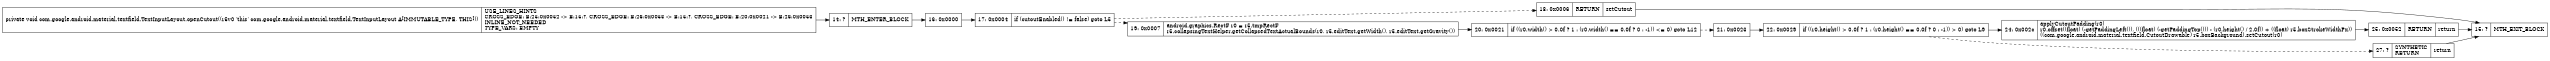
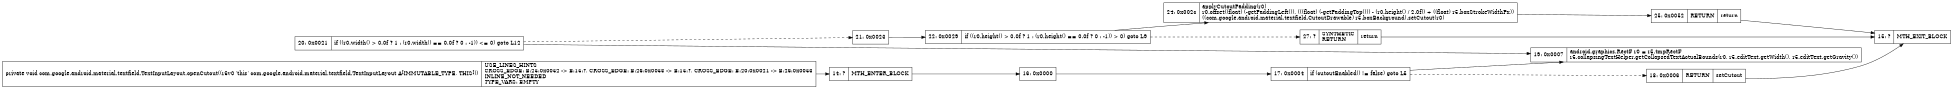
edge "17: 0x0004" -> "19: 0x0007": style dashed -> solid
edge "19: 0x0007" -> "20: 0x0021": reversed
